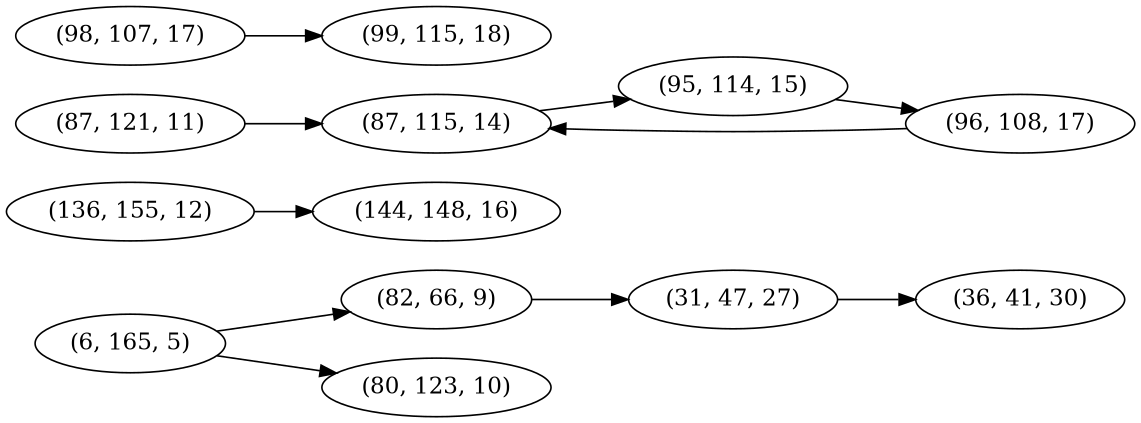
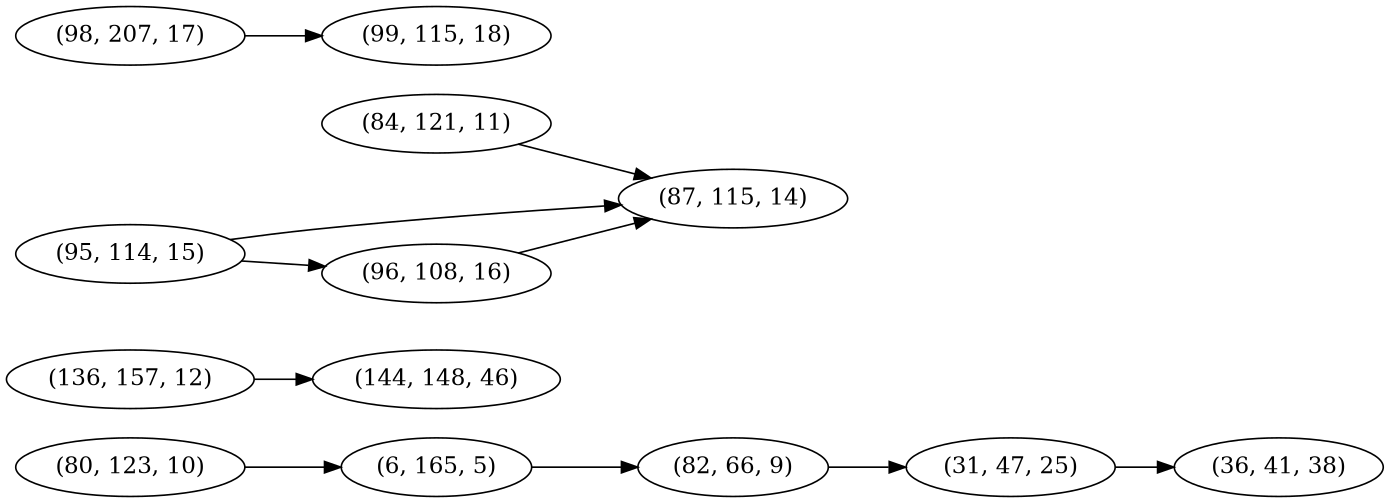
node "(98, 107, 17)": label "(98, 107, 17)" -> "(98, 207, 17)"
edge "(87, 115, 14)" -> "(95, 114, 15)": reversed
node "(87, 121, 11)": label "(87, 121, 11)" -> "(84, 121, 11)"
node "(96, 108, 17)": label "(96, 108, 17)" -> "(96, 108, 16)"
node "(136, 155, 12)": label "(136, 155, 12)" -> "(136, 157, 12)"
node "(144, 148, 16)": label "(144, 148, 16)" -> "(144, 148, 46)"
node "(31, 47, 27)": label "(31, 47, 27)" -> "(31, 47, 25)"
node "(36, 41, 30)": label "(36, 41, 30)" -> "(36, 41, 38)"
edge "(6, 165, 5)" -> "(80, 123, 10)": reversed
